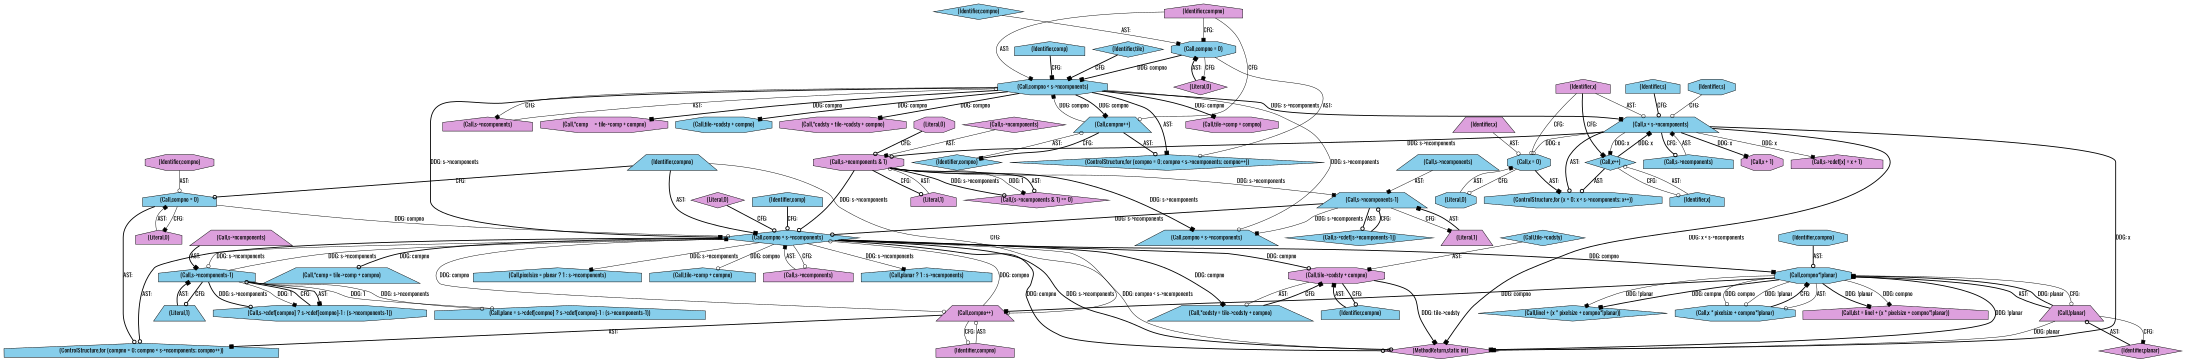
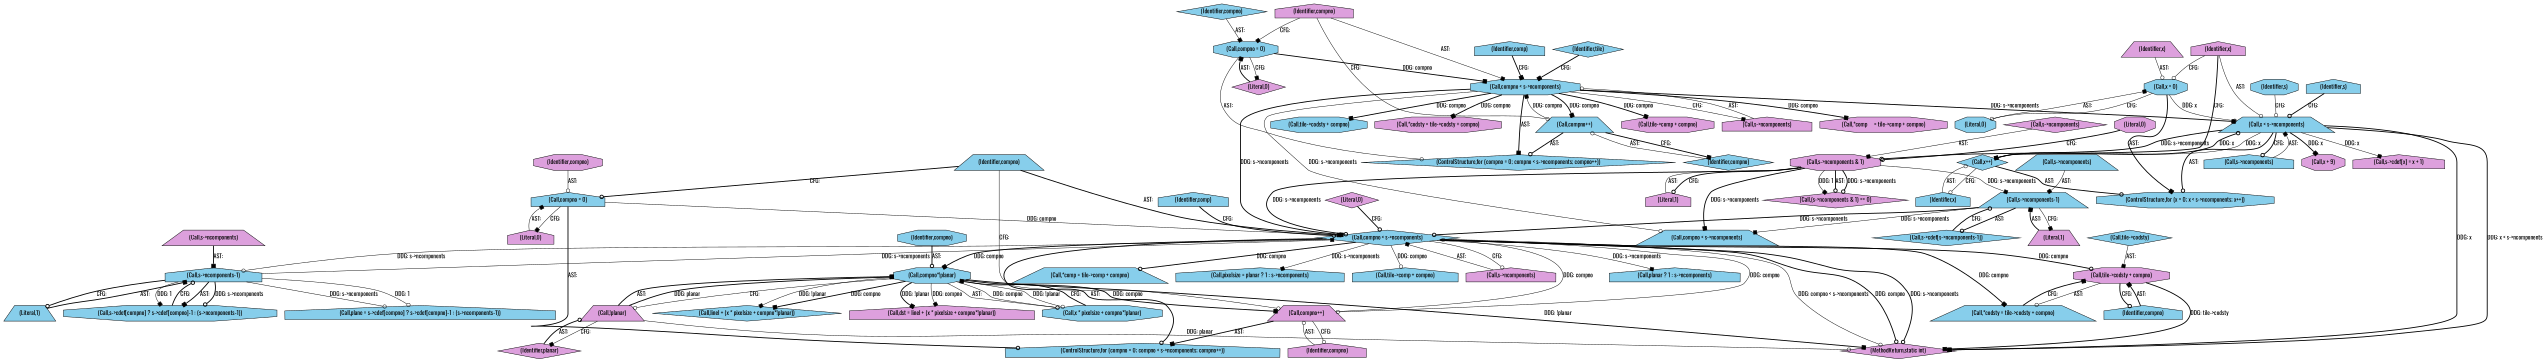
edge "(Call,x < s->ncomponents)" -> "(Call,x = 0)": reversed
edge "(Call,x++)" -> "(Call,x < s->ncomponents)": arrowhead box -> odot
node "(Call,x + 1)": label "(Call,x + 1)" -> "(Call,x + 9)"
